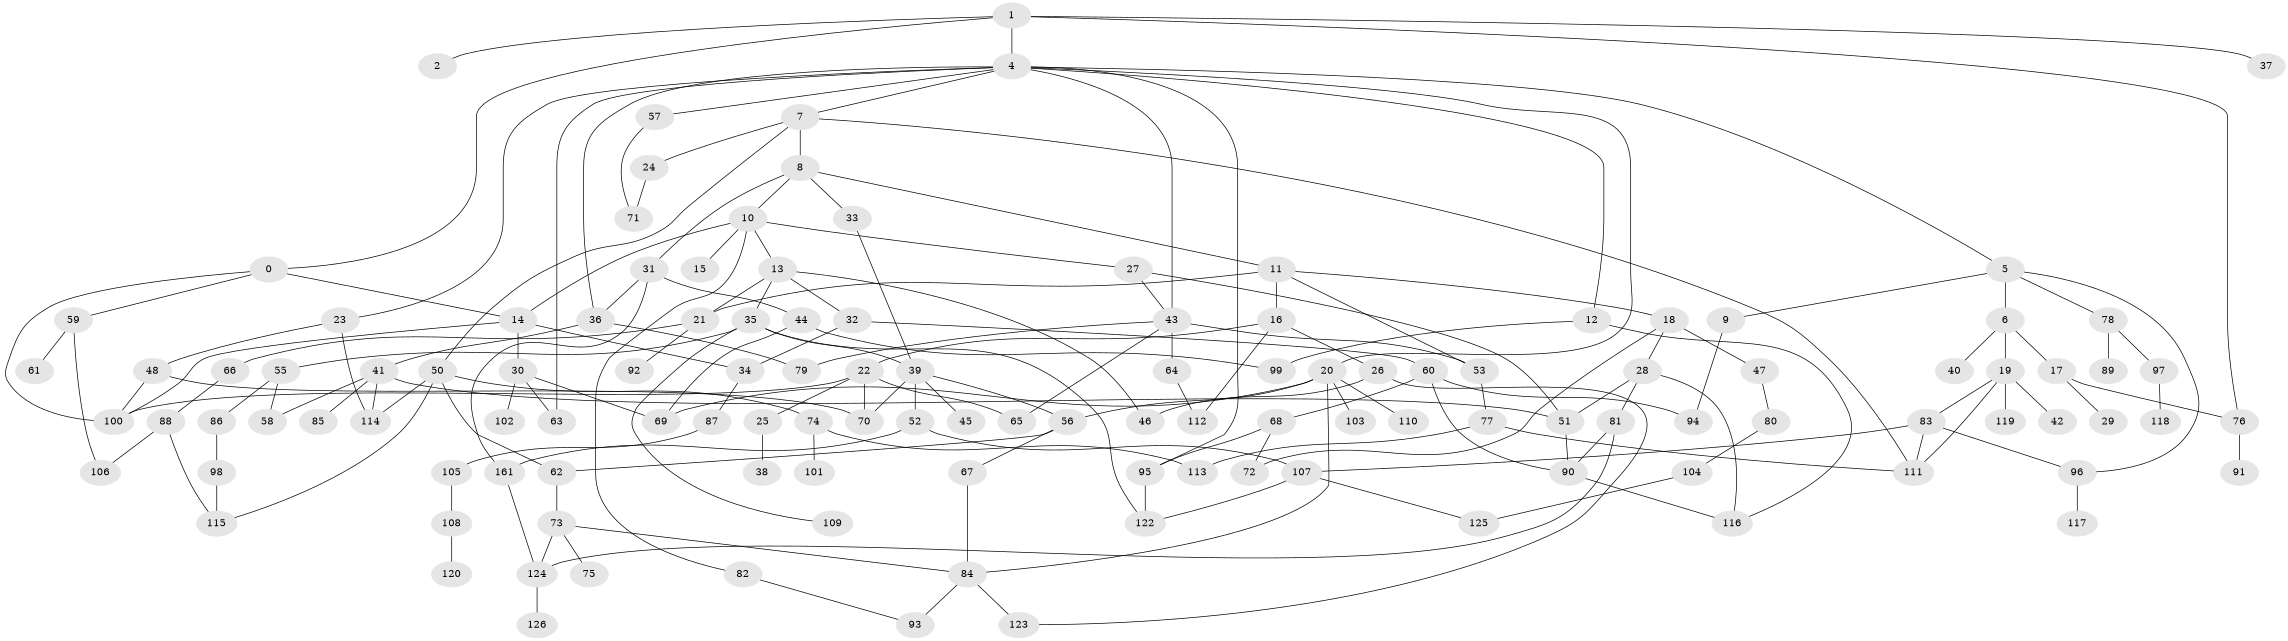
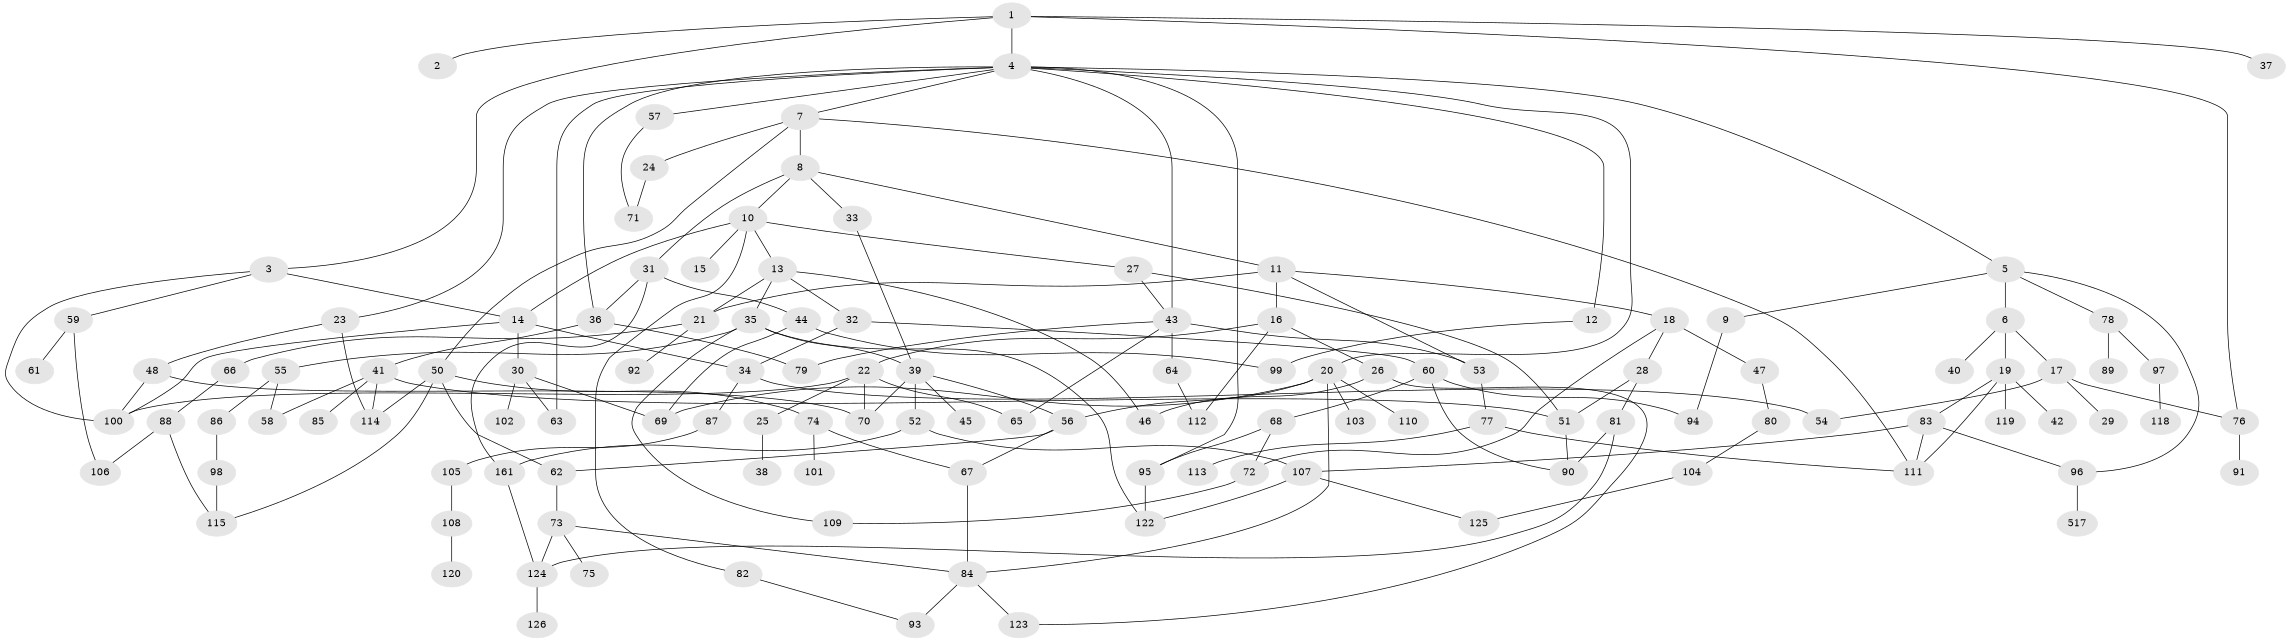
node "0": label "0" -> "3"
node "54": added
edge "74" -- "113": now "74" -- "67"
edge "72" -- "109": added
node "116": removed
node "117": label "117" -> "517"
